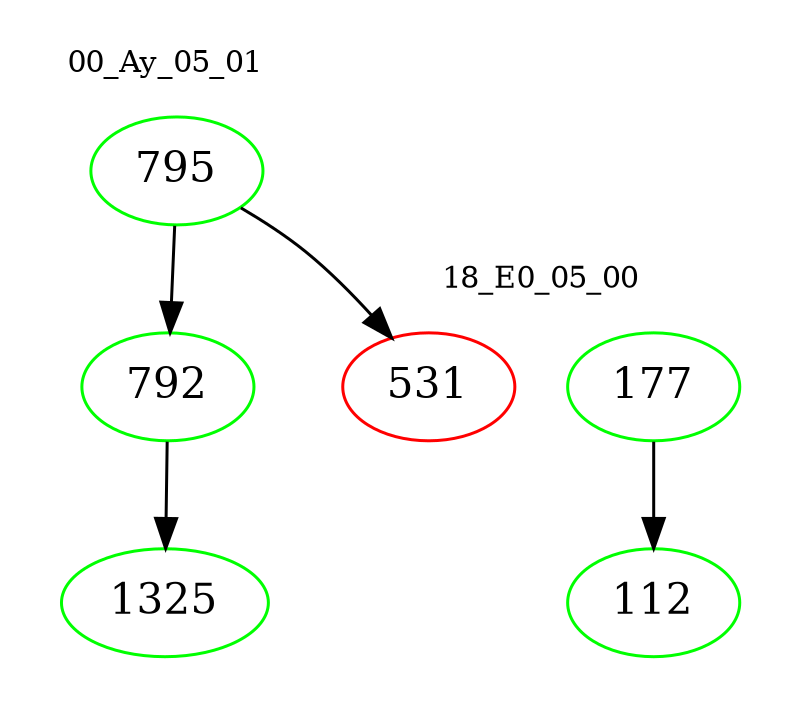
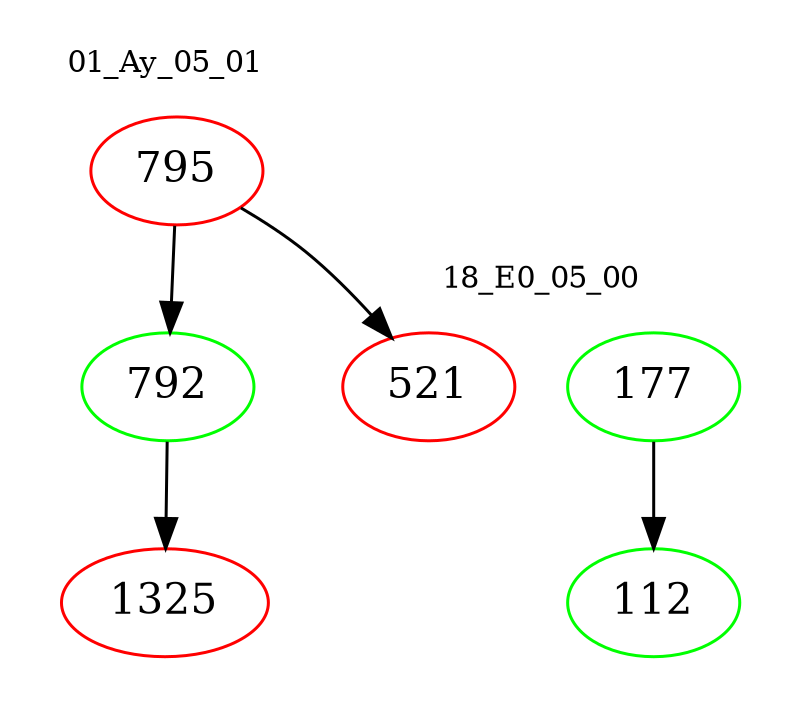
cluster "00_Ay_05_01": label "00_Ay_05_01" -> "01_Ay_05_01"
node "795": color green -> red
node "531": label "531" -> "521"
node "1325": color green -> red
